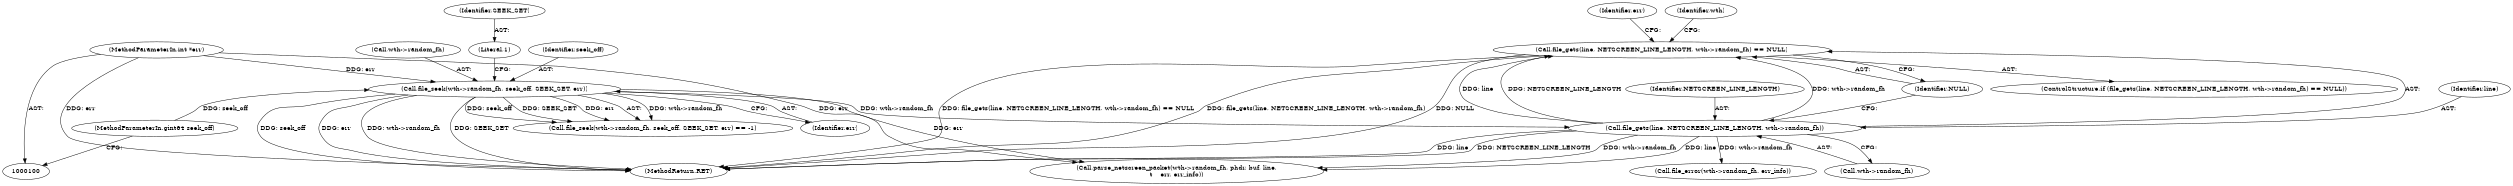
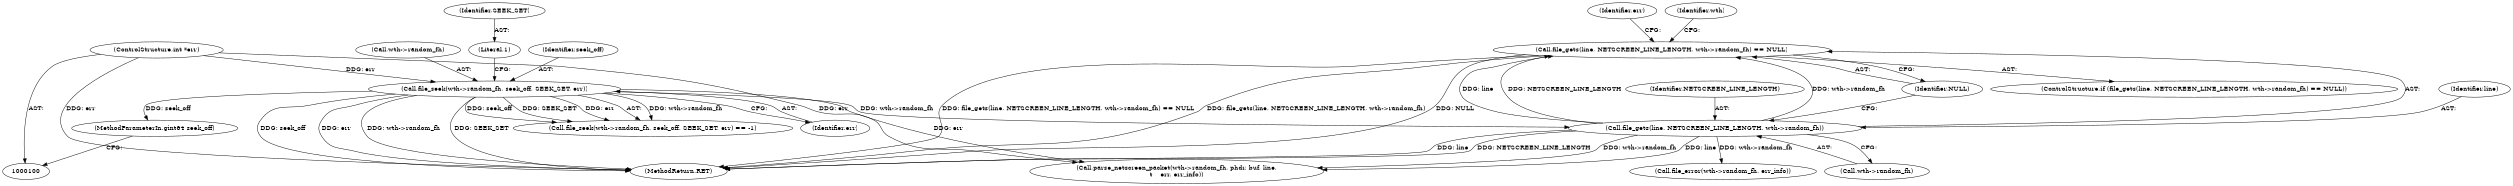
node "(MethodParameterIn,int *err)": label "(MethodParameterIn,int *err)" -> "(ControlStructure,int *err)"
edge "(MethodParameterIn,gint64 seek_off)" -> "(Call,file_seek(wth->random_fh, seek_off, SEEK_SET, err))": reversed
